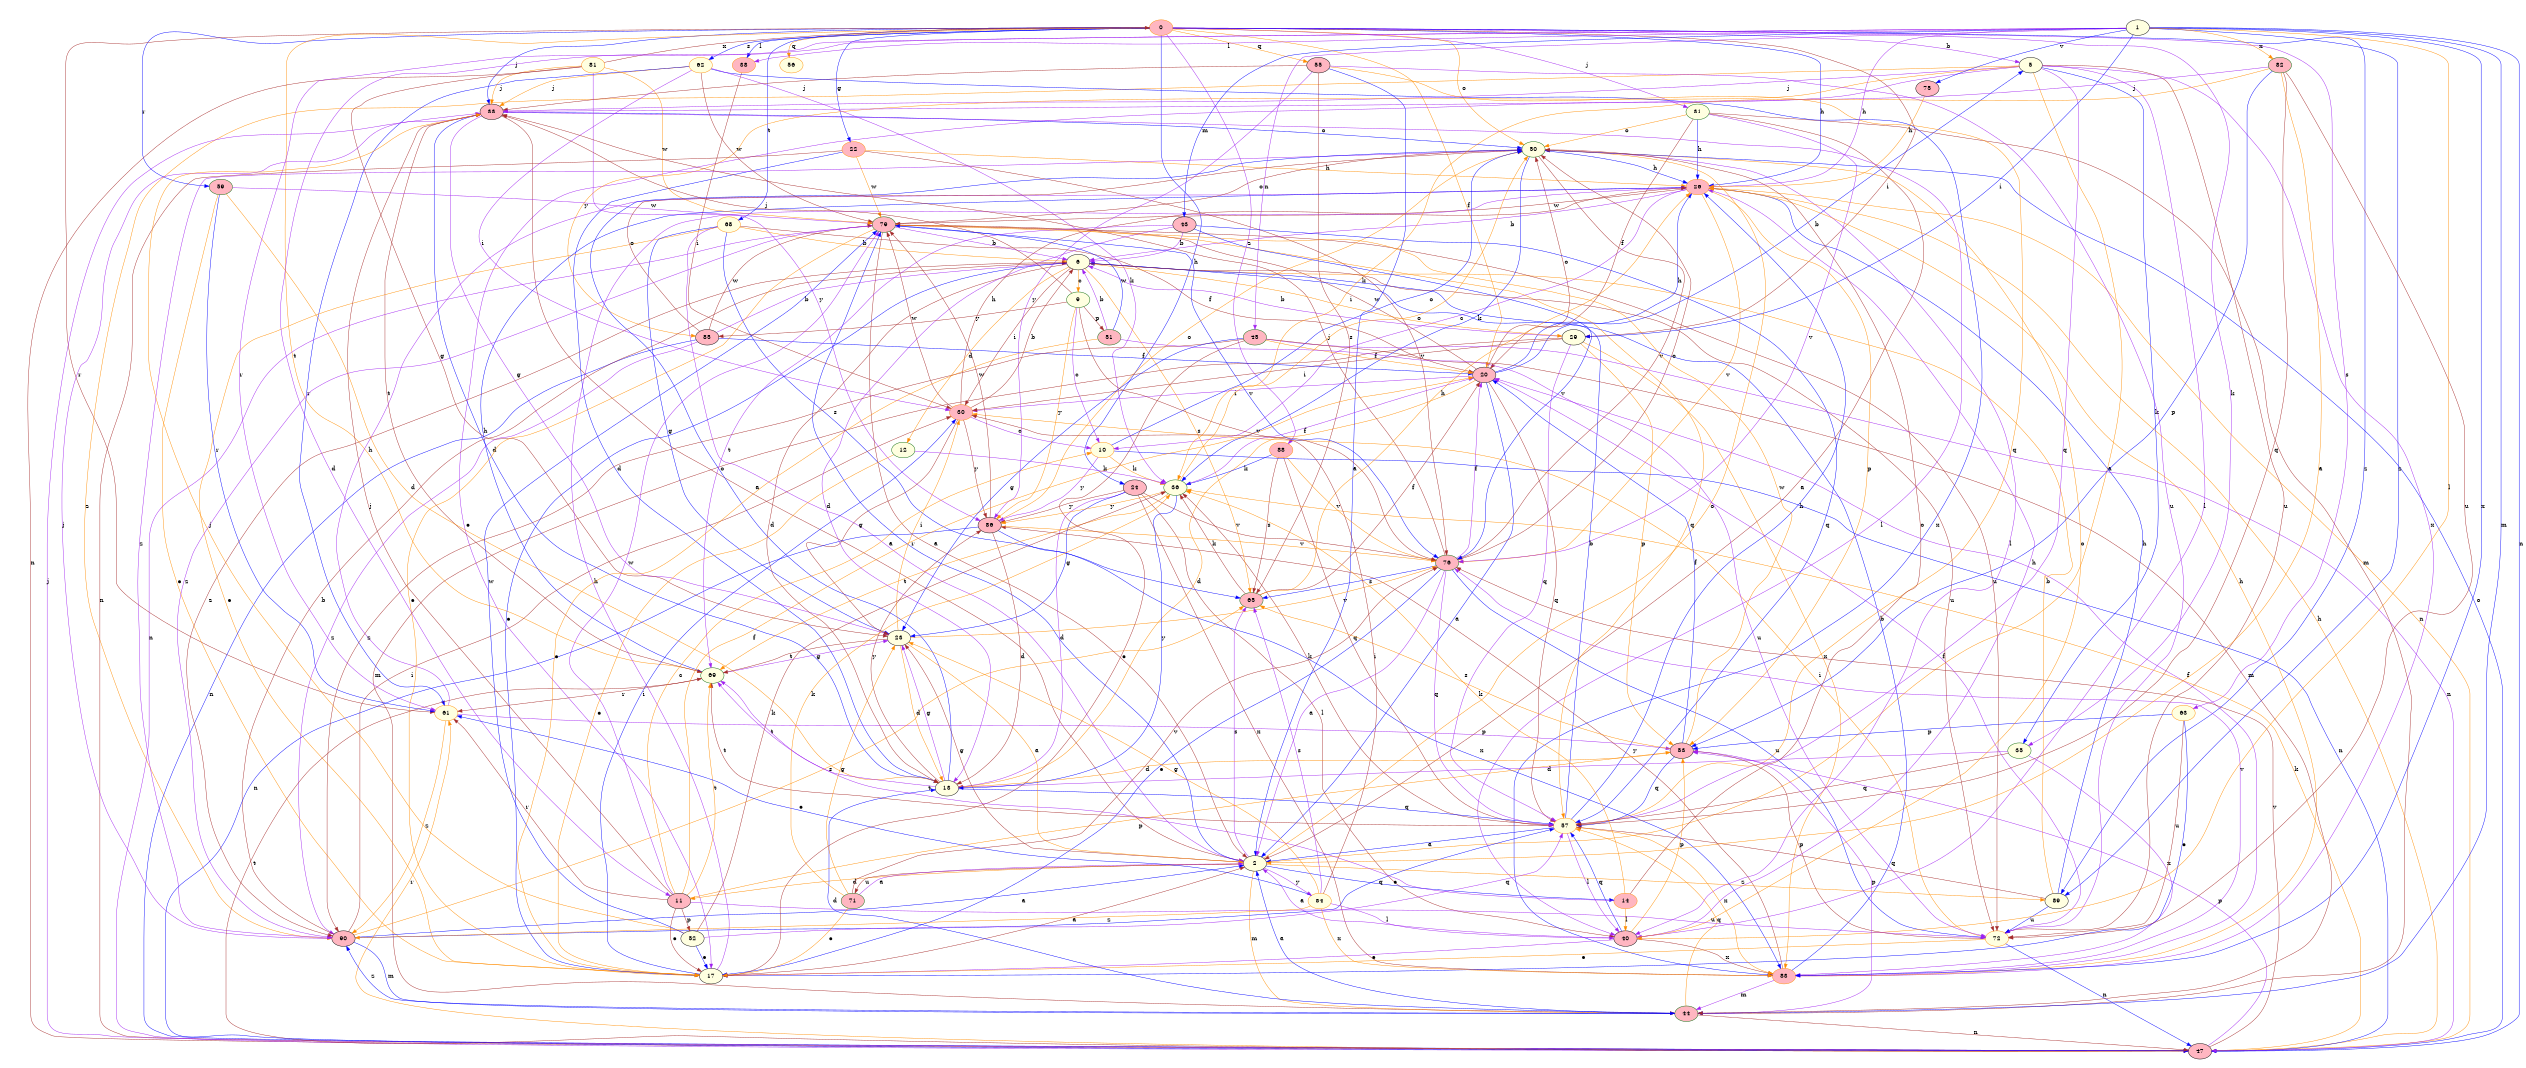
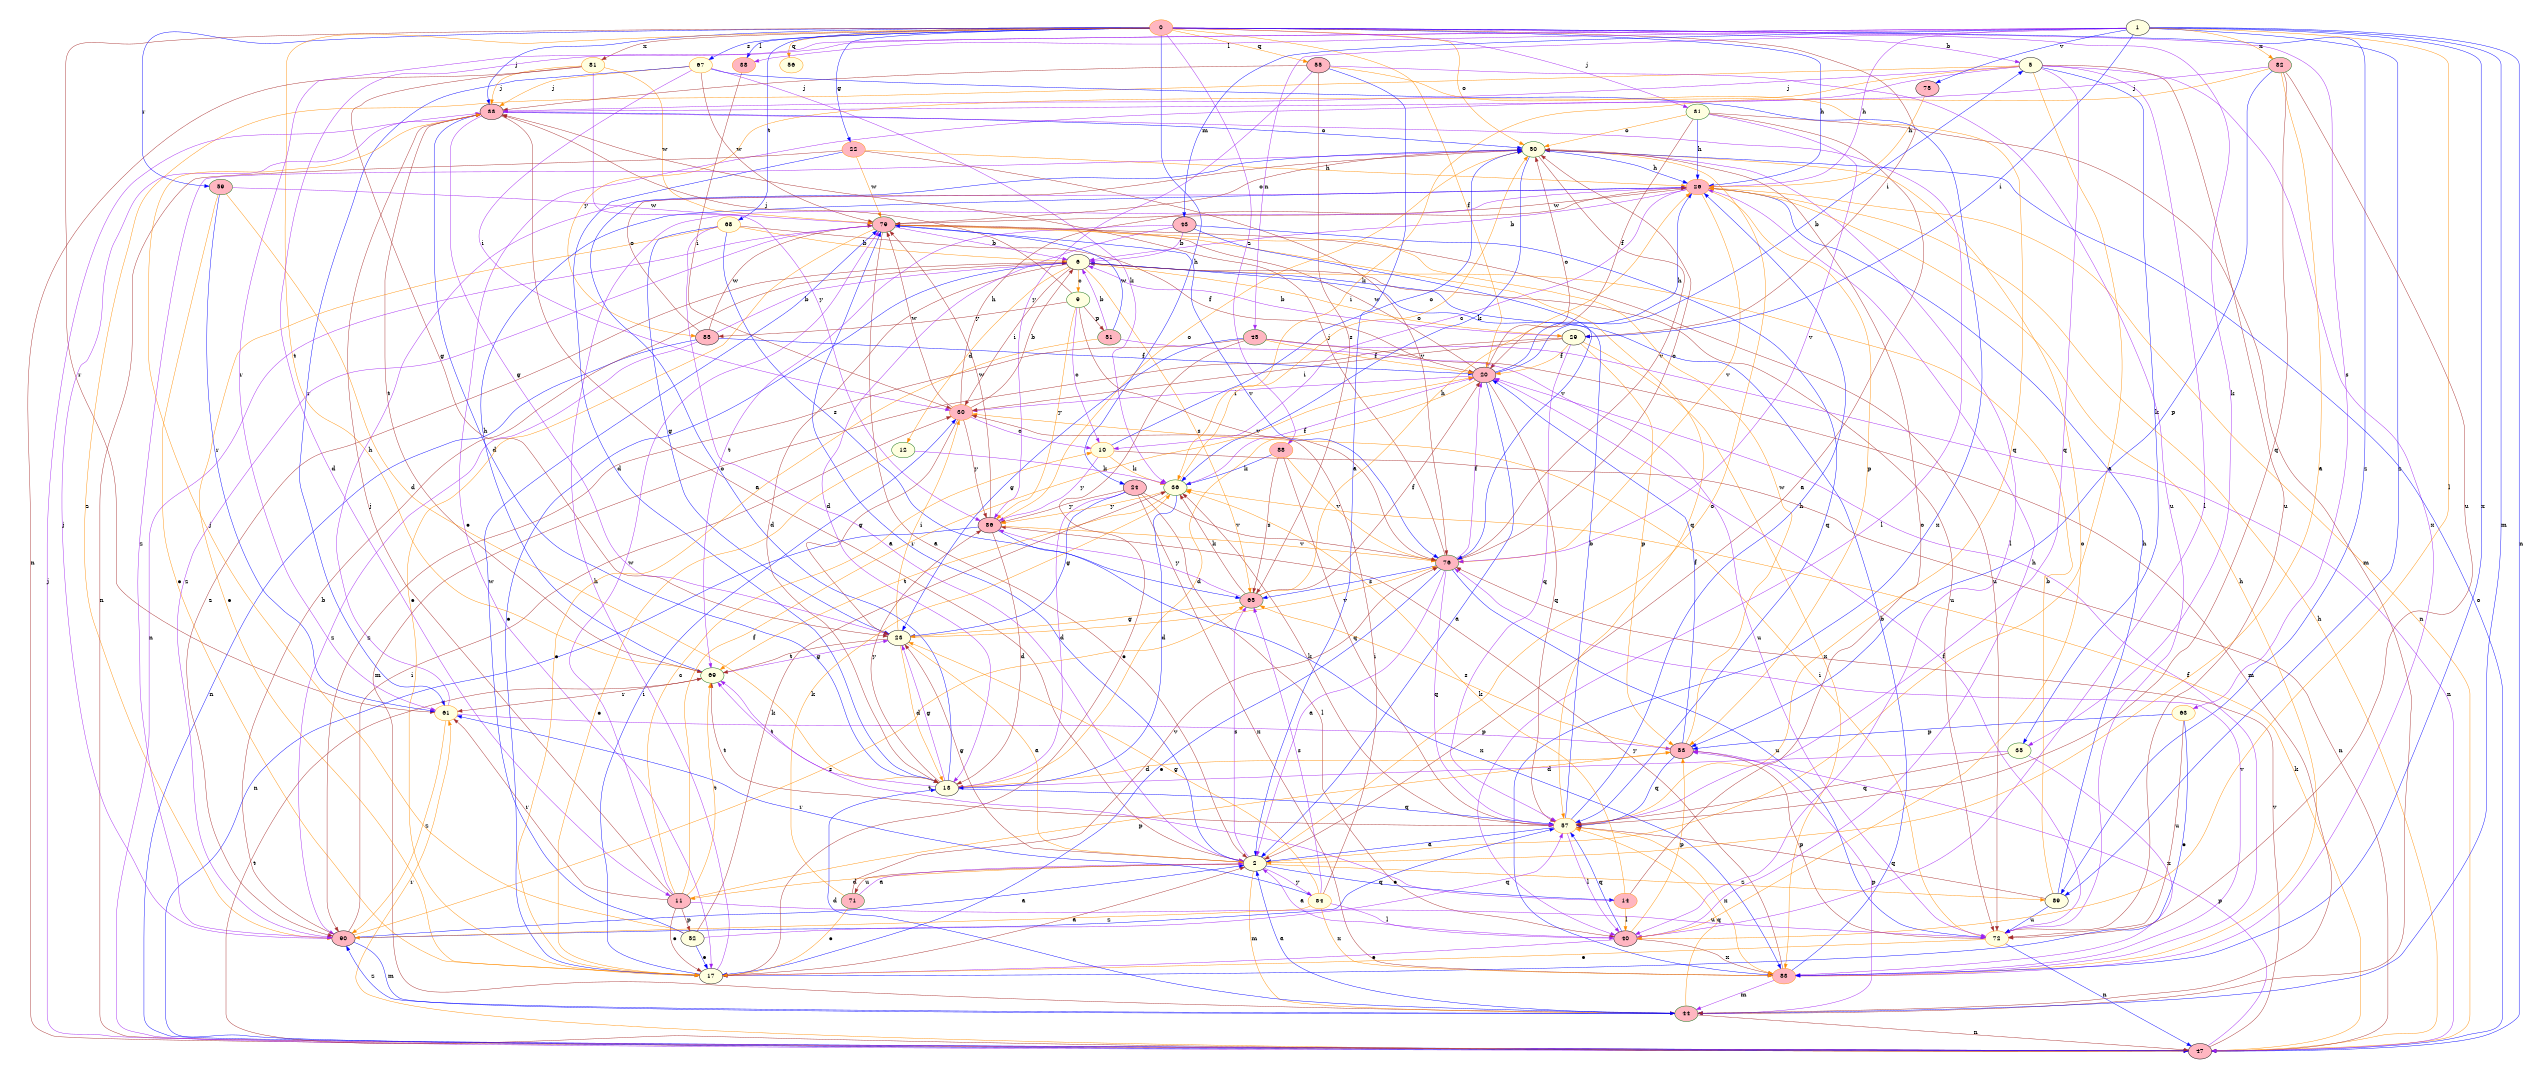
edge "81" -> "0": reversed
node "62": label "62" -> "67"
edge "29" -> "20": added, label "f"
edge "65" -> "86": added, label "y"
edge "10" -> "47": color blue -> brown
edge "36" -> "13": label "y" -> "d"
edge "71" -> "23": now "65" -> "23"
edge "84" -> "61": label "e" -> "r"
